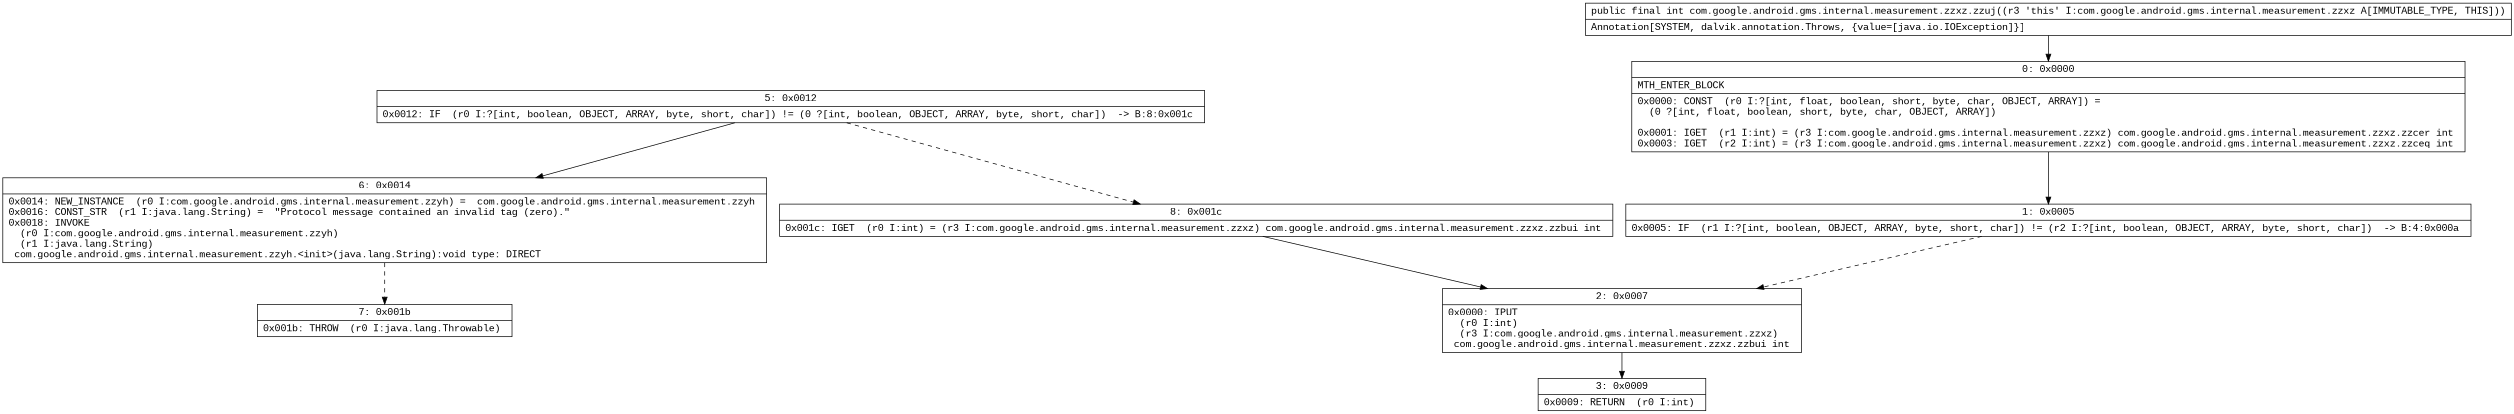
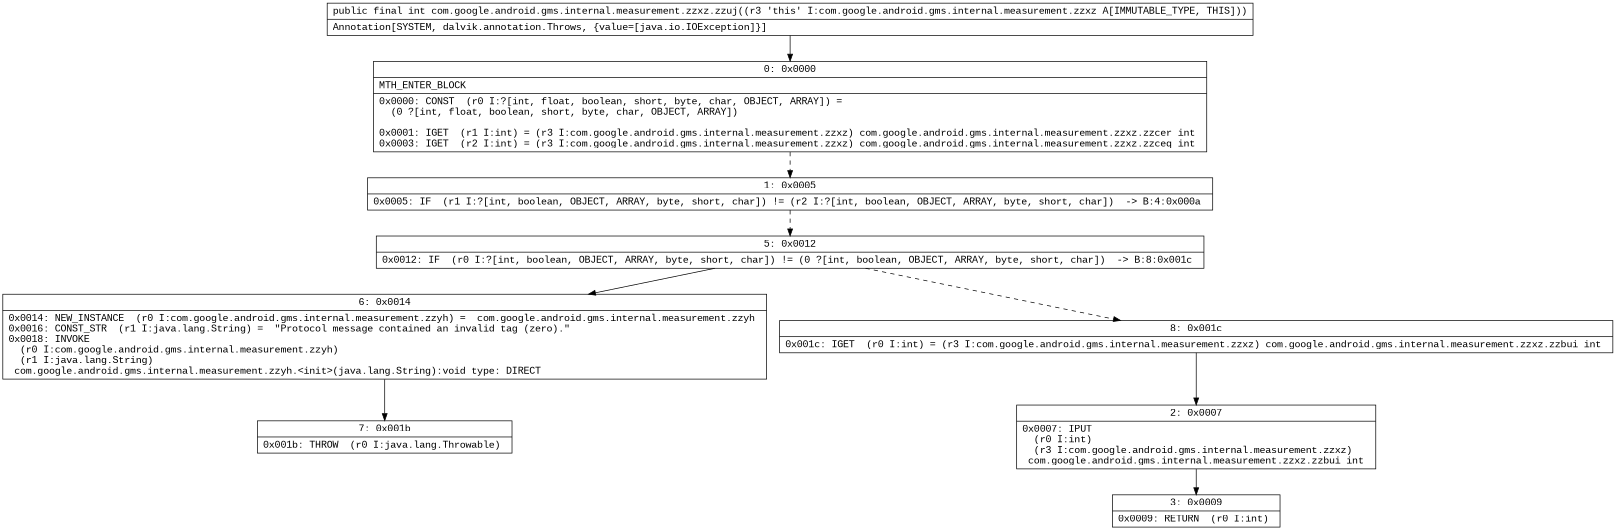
edge "0: 0x0000" -> "1: 0x0005": style solid -> dashed
edge "1: 0x0005" -> "2: 0x0007": now "1: 0x0005" -> "5: 0x0012"
edge "6: 0x0014" -> "7: 0x001b": style dashed -> solid
node "2: 0x0007": text "0x0000: IPUT" -> "0x0007: IPUT"
